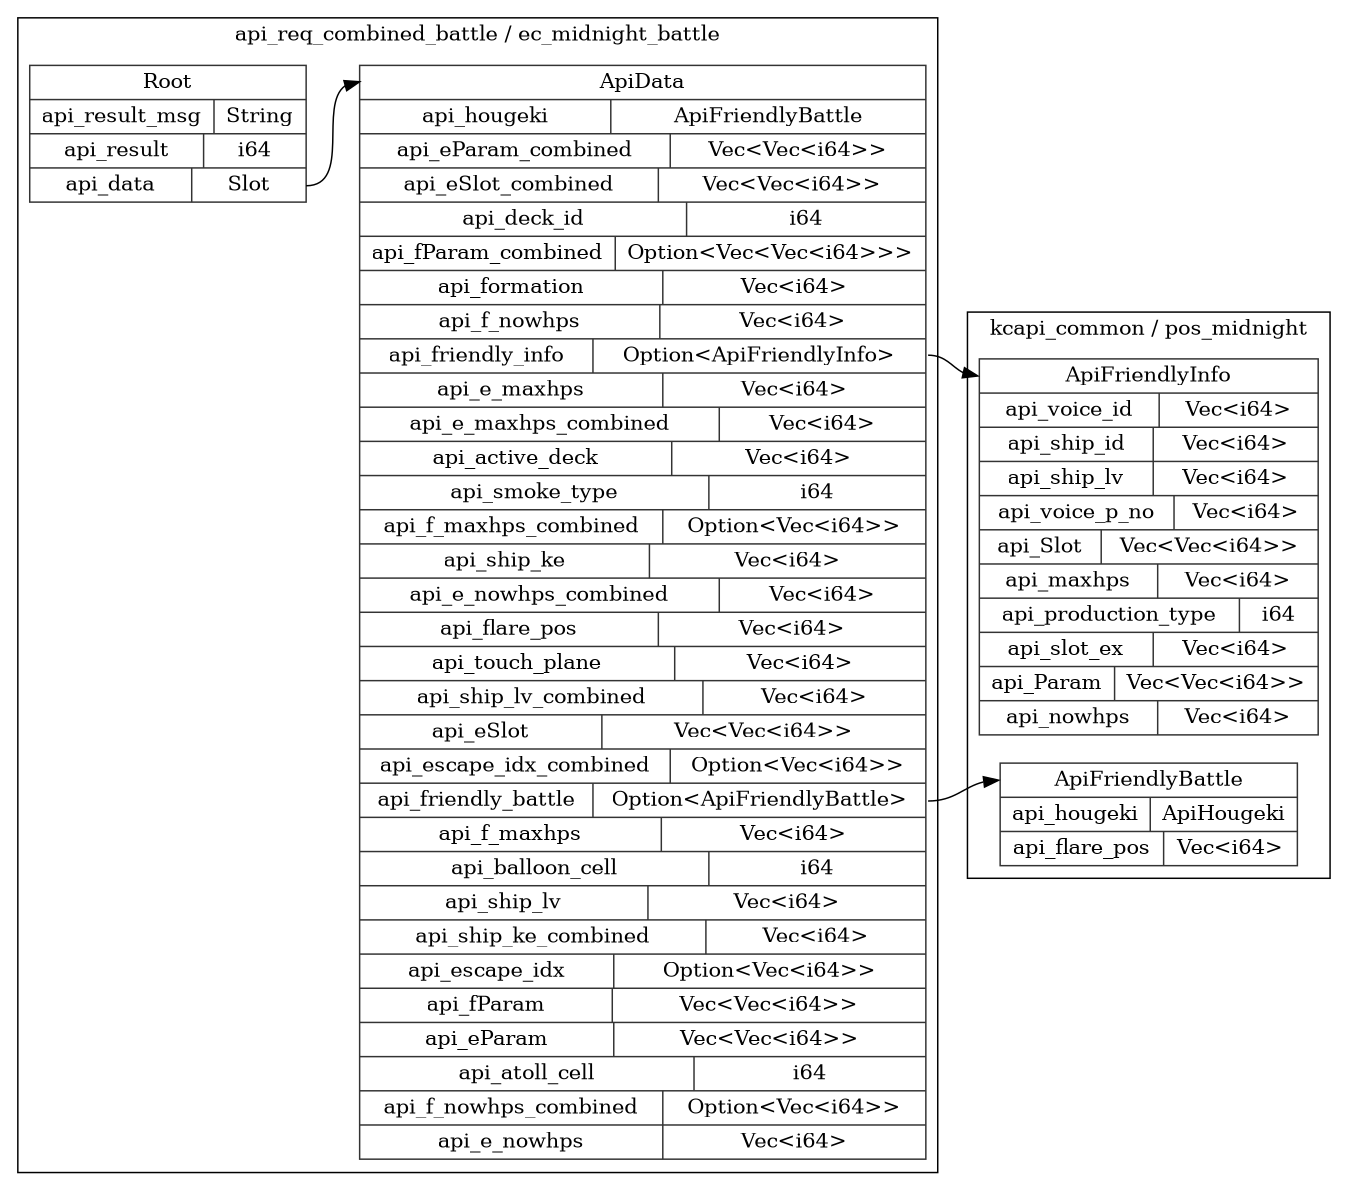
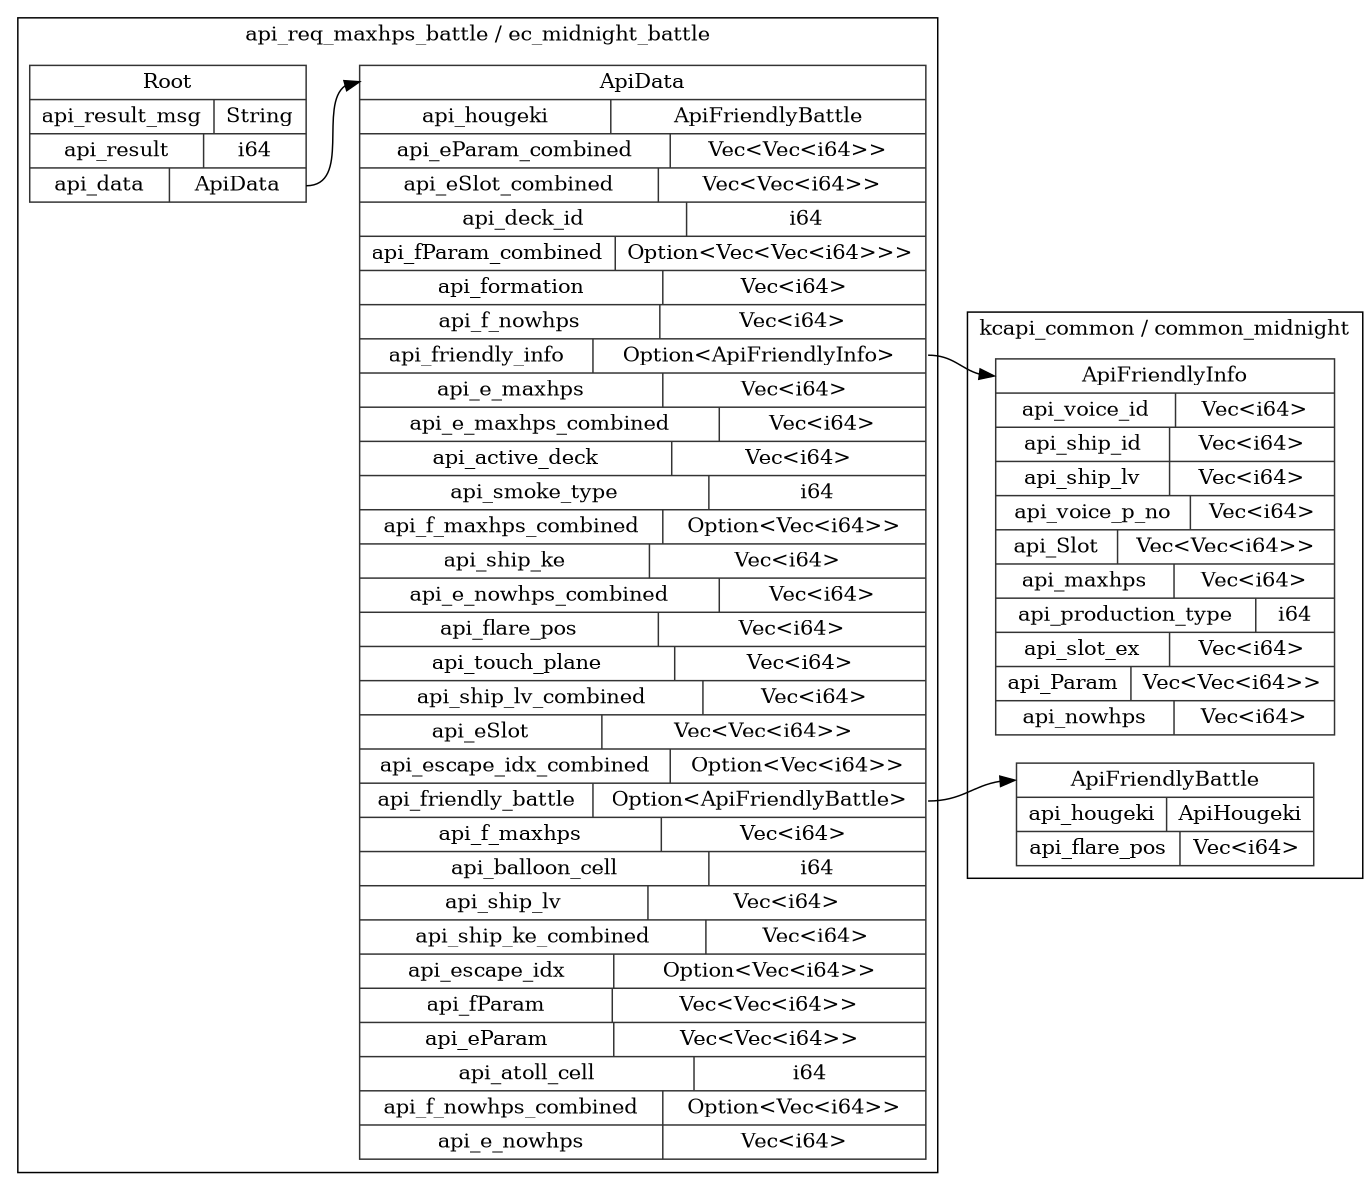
cluster "api_req_combined_battle / ec_midnight_battle": label "api_req_combined_battle / ec_midnight_battle" -> "api_req_maxhps_battle / ec_midnight_battle"
node "Root": text "Slot" -> "ApiData"
cluster "kcapi_common / pos_midnight": label "kcapi_common / pos_midnight" -> "kcapi_common / common_midnight"
